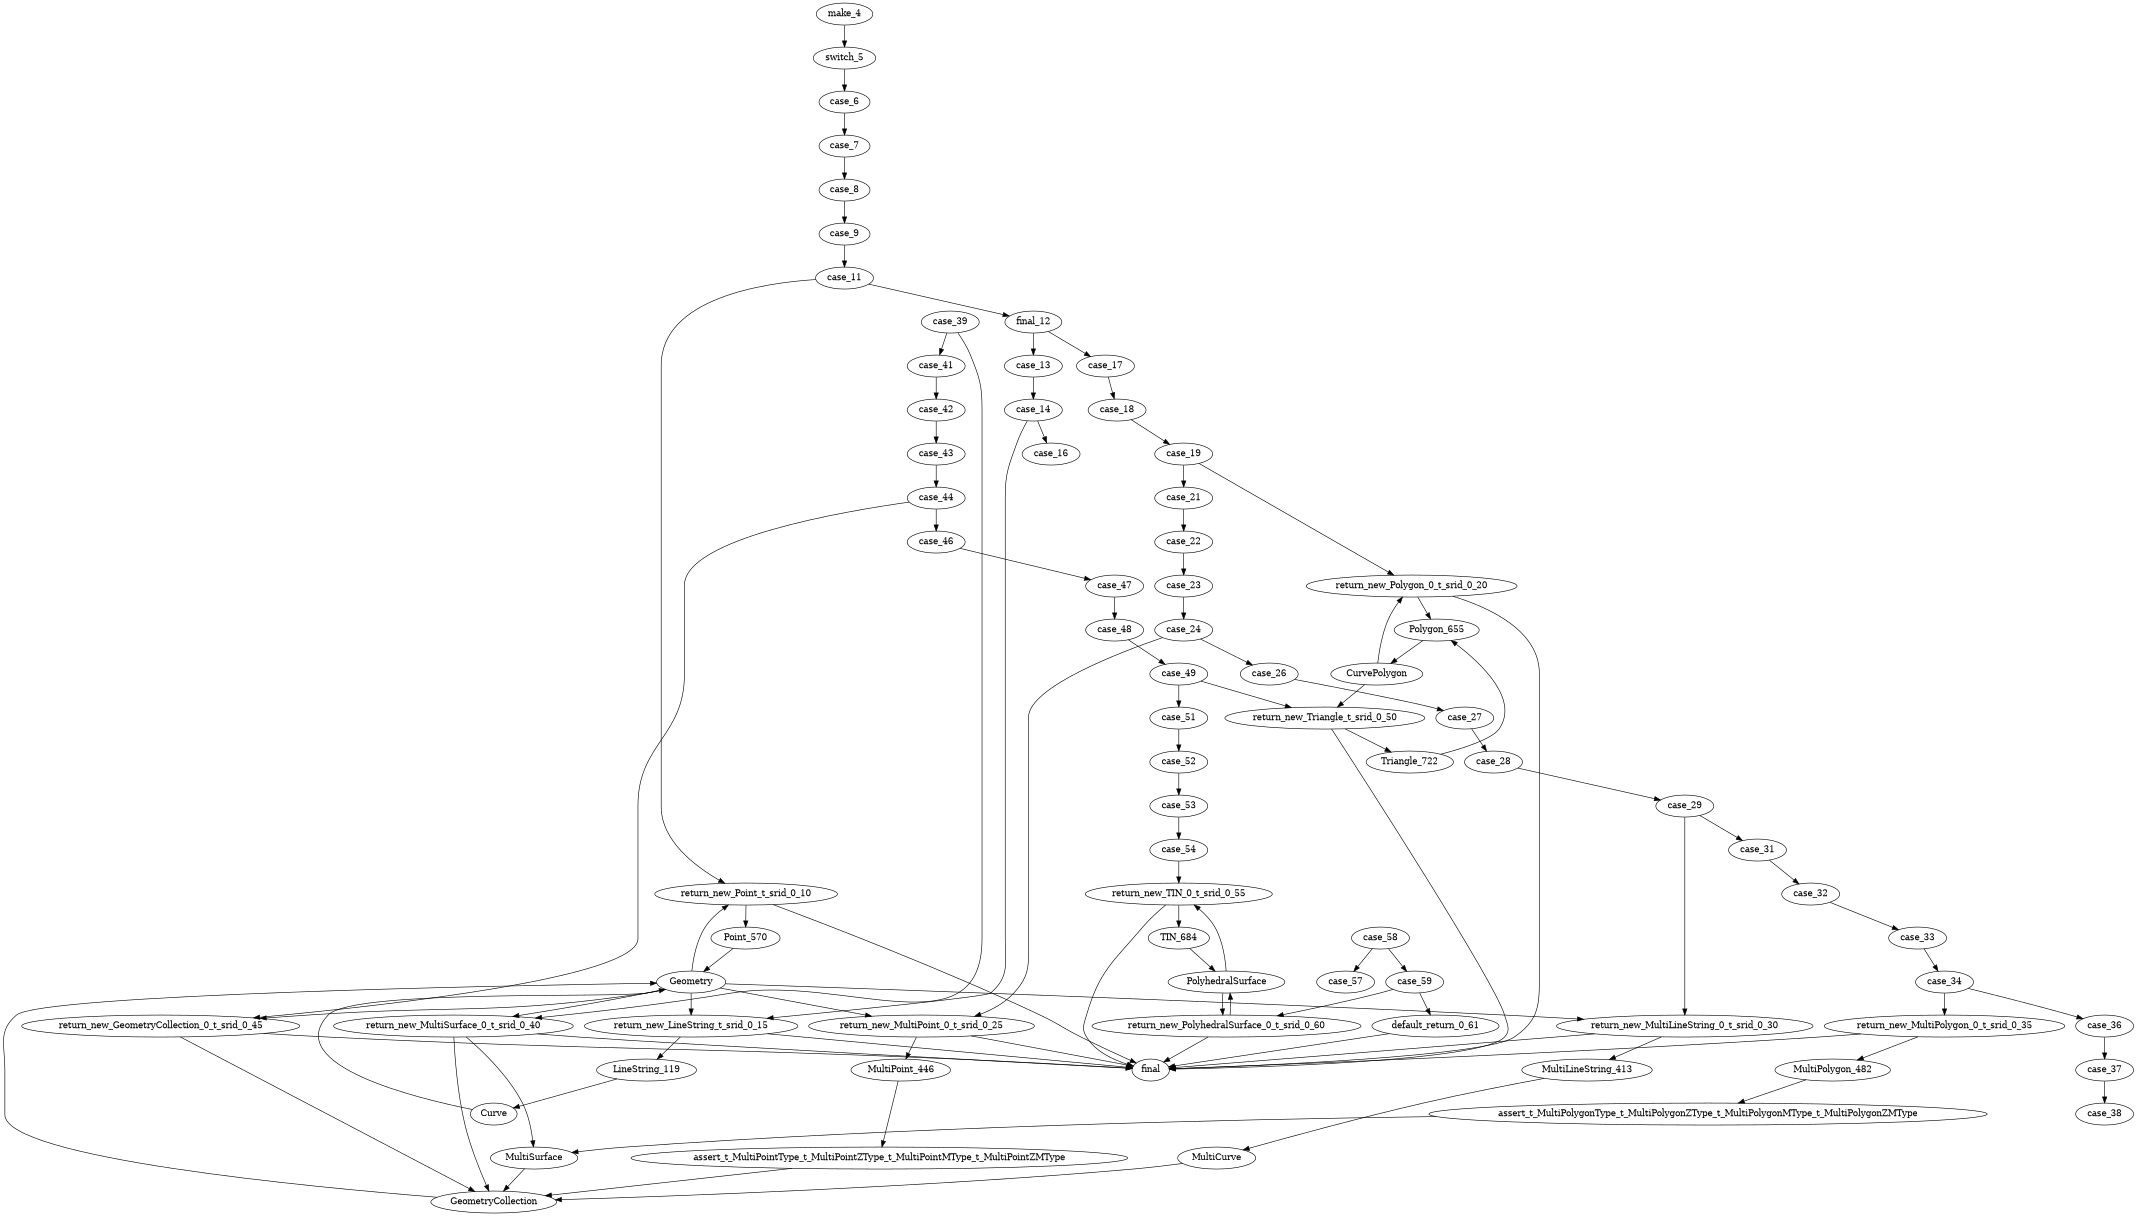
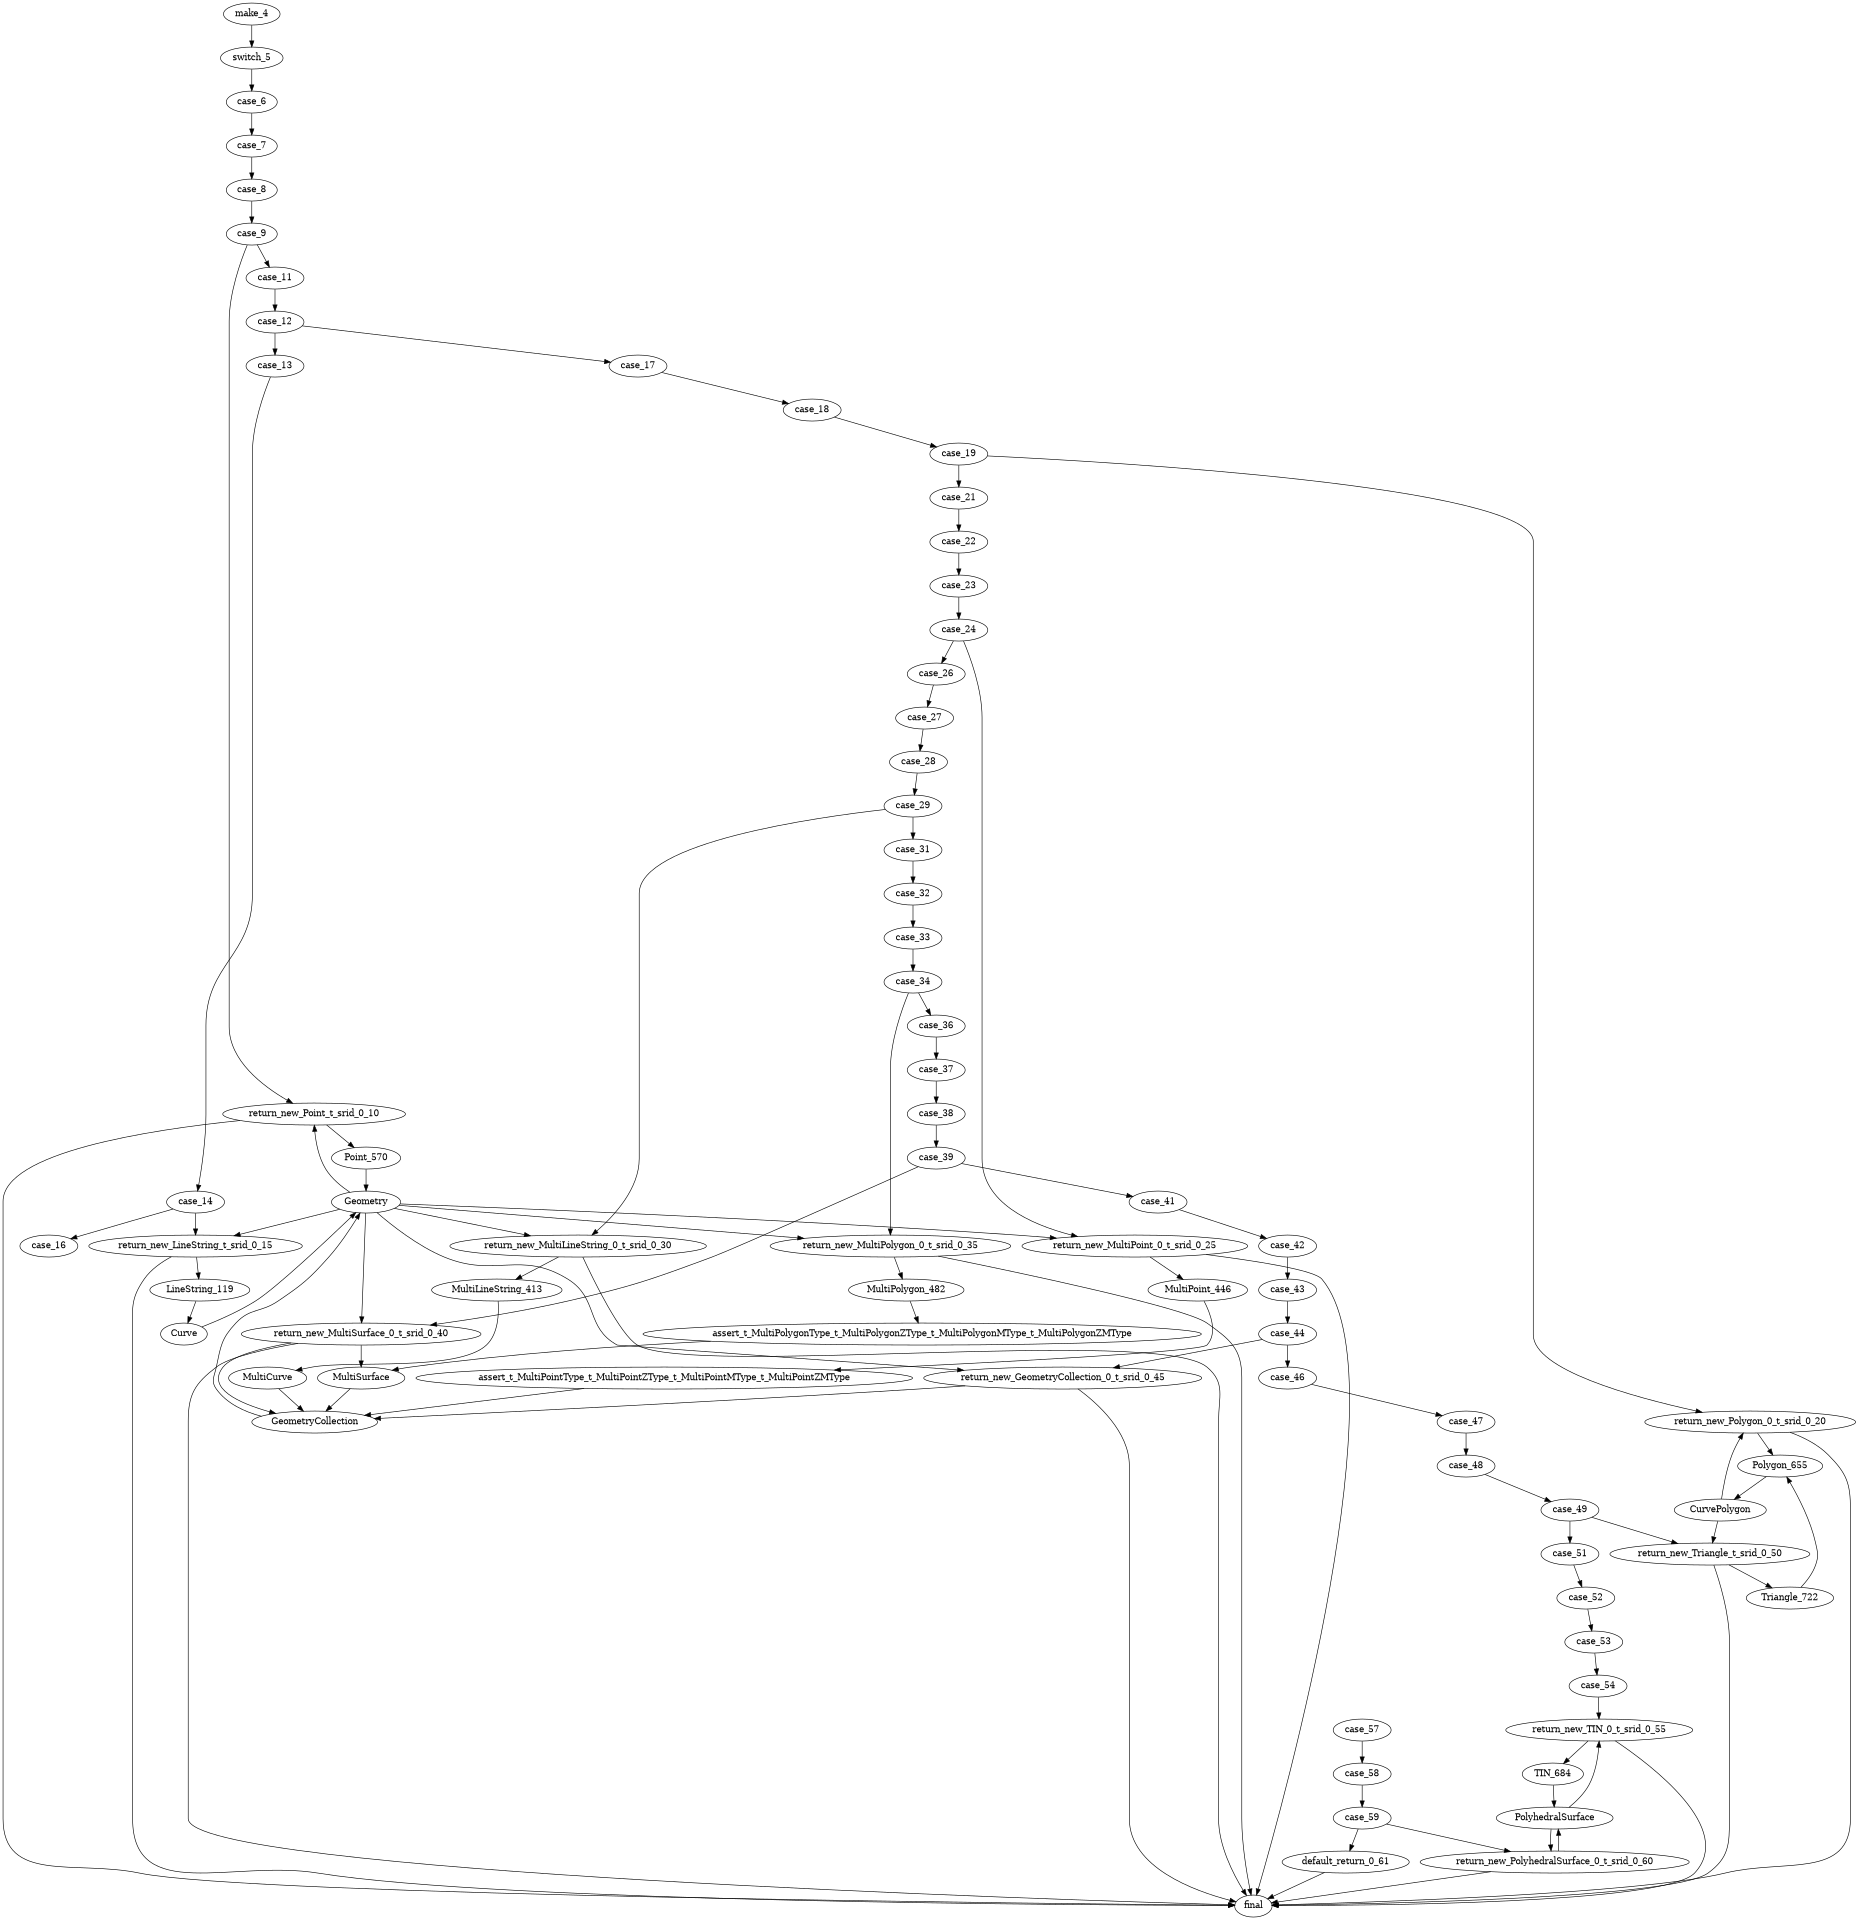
node "final_12": label "final_12" -> "case_12"
edge "case_11" -> "return_new_Point_t_srid_0_10": now "case_9" -> "return_new_Point_t_srid_0_10"
edge "case_58" -> "case_57": reversed
edge "case_38" -> "case_39": added
edge "Geometry" -> "return_new_MultiPolygon_0_t_srid_0_35": added
